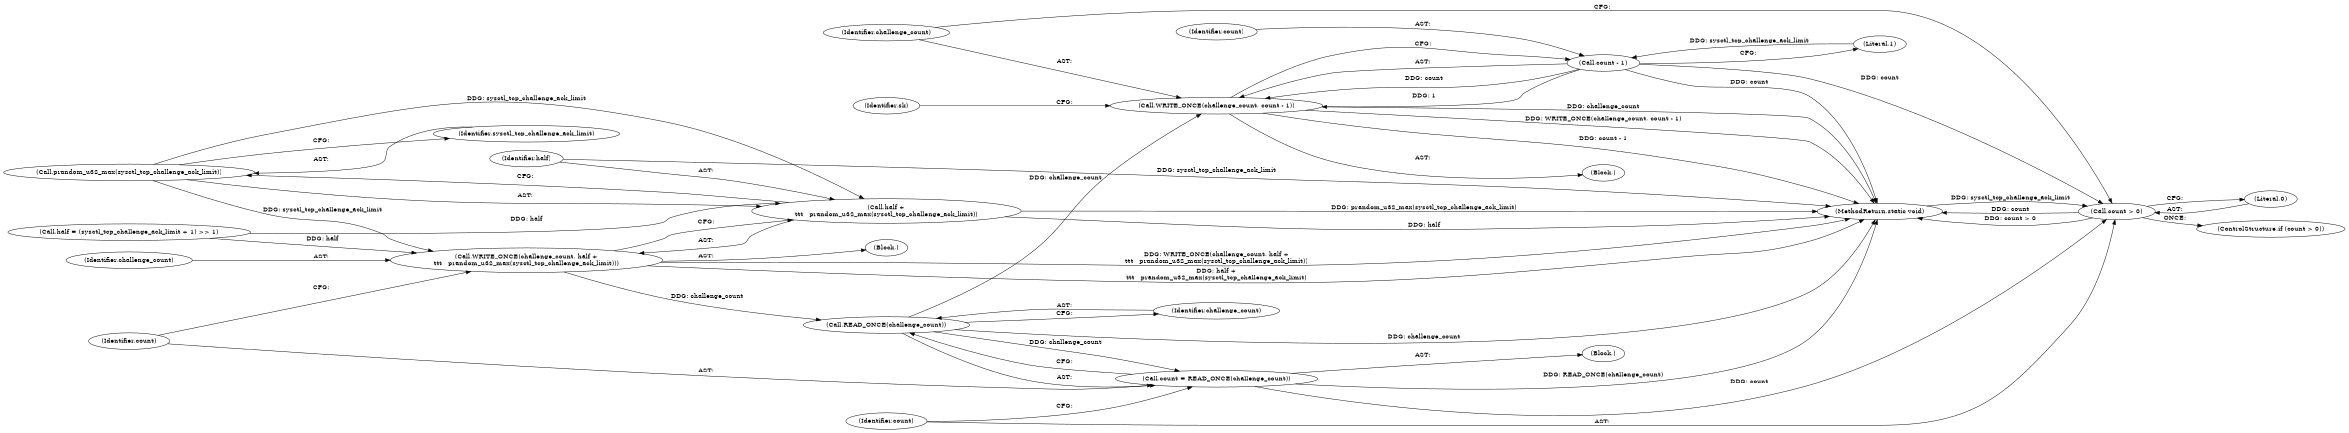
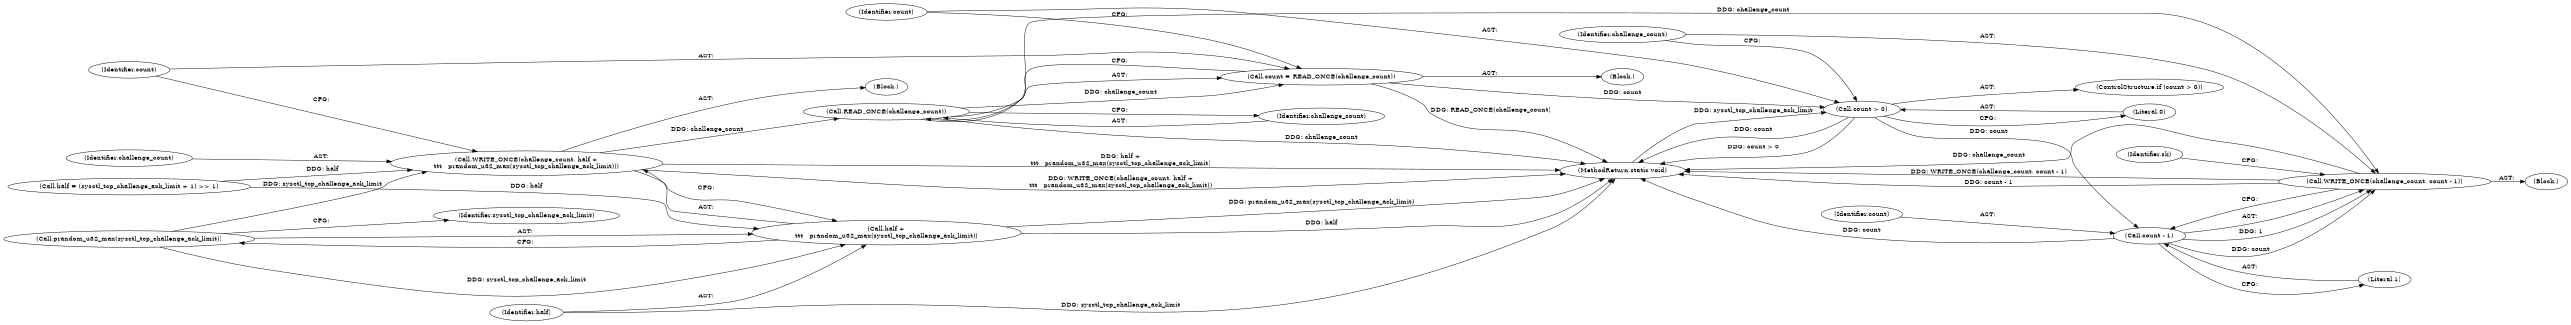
edge "(Literal,1)" -> "(Call,count - 1)": label "DDG: sysctl_tcp_challenge_ack_limit" -> "AST: "
edge "(Call,count - 1)" -> "(Call,count > 0)": reversed
edge "(Identifier,sysctl_tcp_challenge_ack_limit)" -> "(Call,prandom_u32_max(sysctl_tcp_challenge_ack_limit))": removed, label "AST:"
edge "(Call,count > 0)" -> "(ControlStructure,if (count > 0))": label "ONCE: " -> "AST: "
